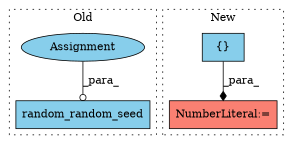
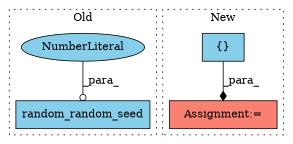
node "Assignment": label "Assignment" -> "NumberLiteral"
node "NumberLiteral:=": label "NumberLiteral:=" -> "Assignment:="
